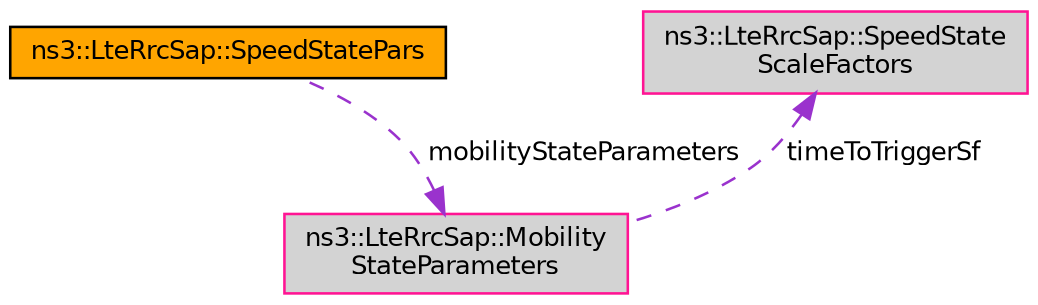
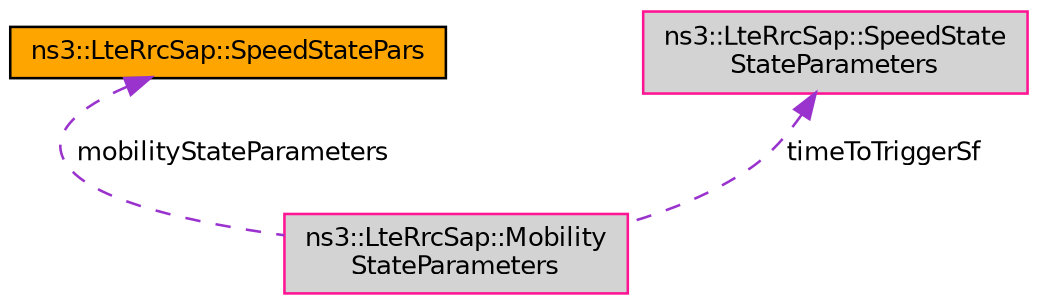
node "ns3::LteRrcSap::SpeedState ScaleFactors": label "ns3::LteRrcSap::SpeedState ScaleFactors" -> "ns3::LteRrcSap::SpeedState StateParameters"
edge "ns3::LteRrcSap::SpeedStatePars" -> "ns3::LteRrcSap::Mobility StateParameters": reversed
